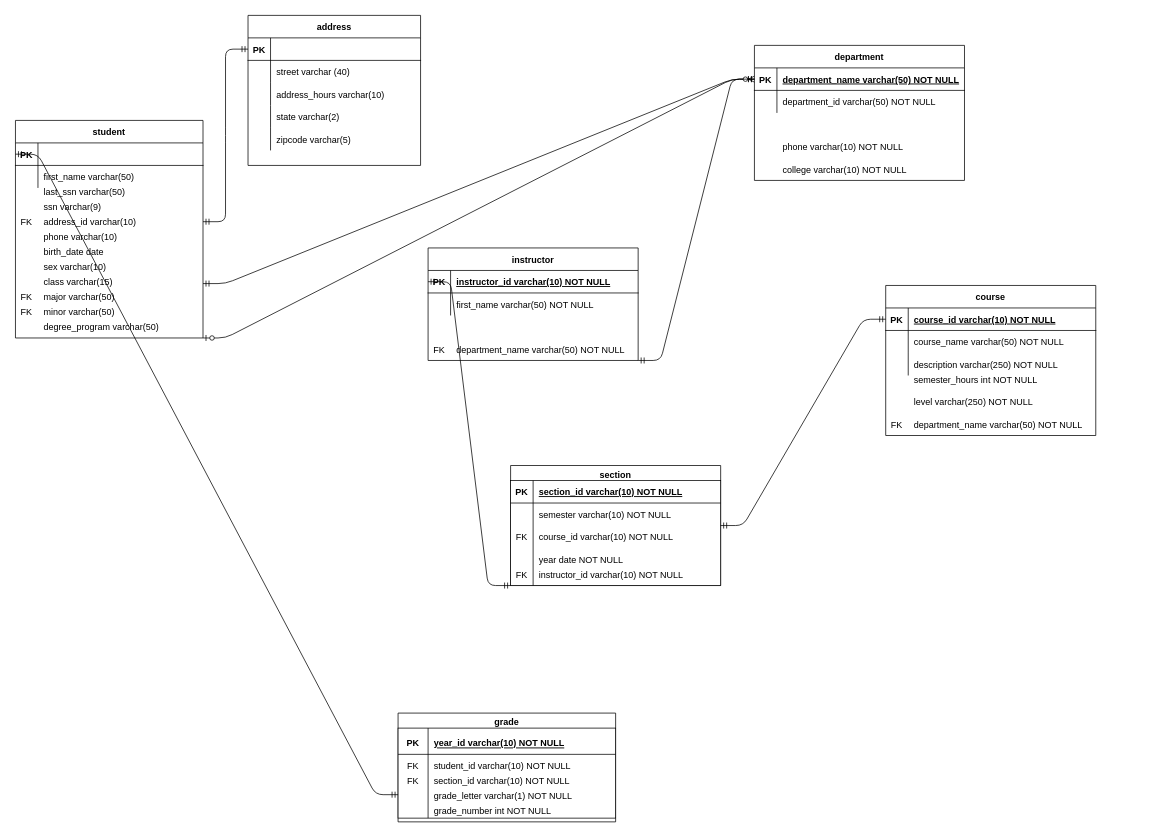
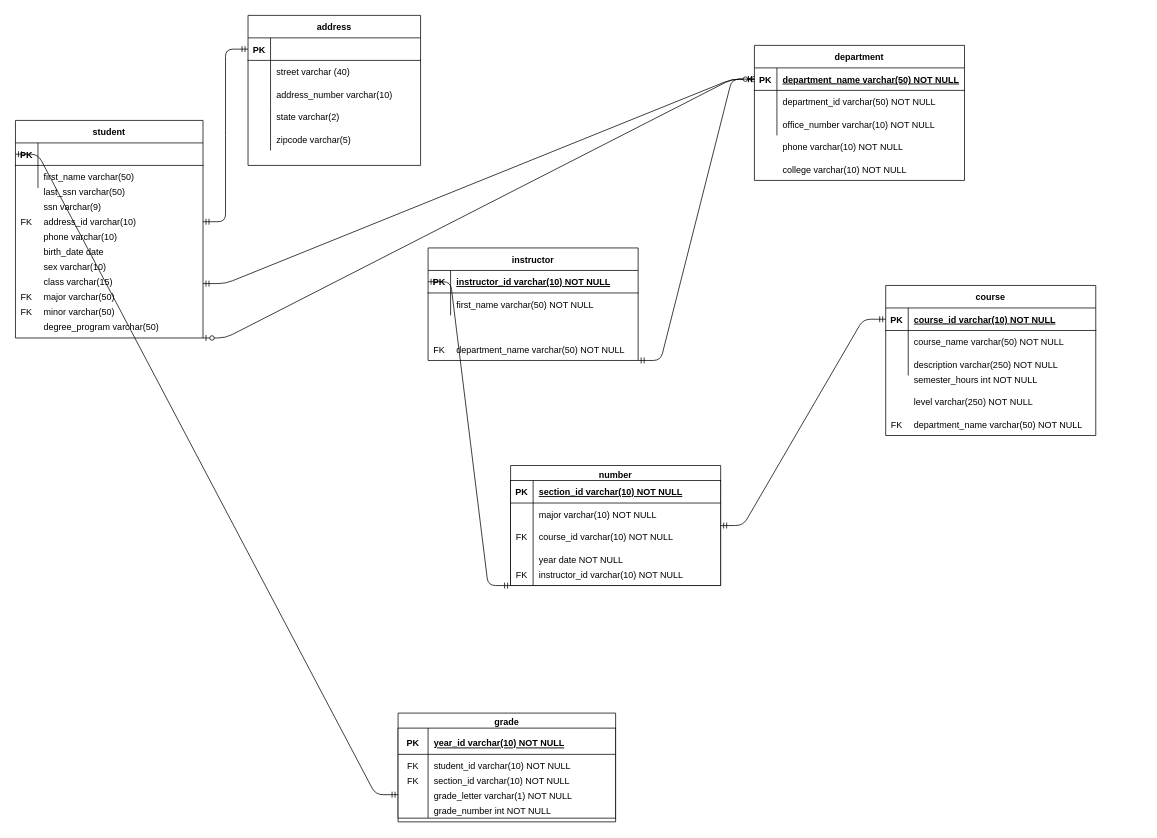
node "address_hours varchar(10)": label "address_hours varchar(10)" -> "address_number varchar(10)"
node "office_number varchar(10) NOT NULL": added
node "section": label "section" -> "number"
node "semester varchar(10) NOT NULL": label "semester varchar(10) NOT NULL" -> "major varchar(10) NOT NULL"
